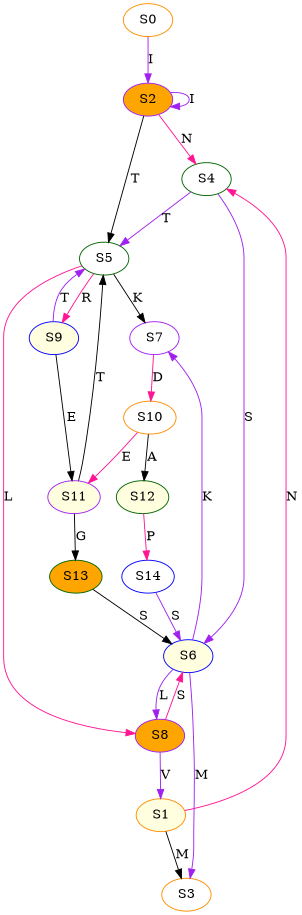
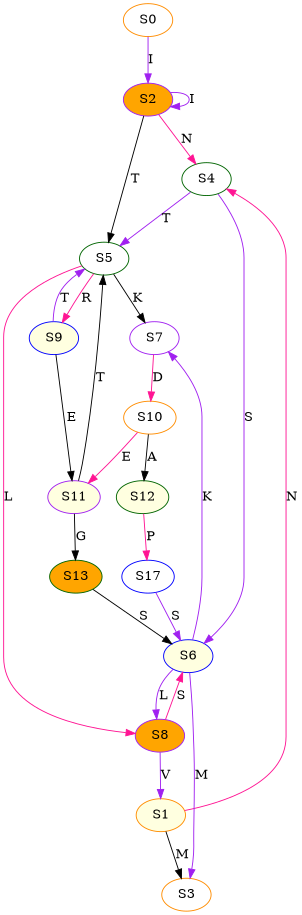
node "S14": label "S14" -> "S17"
